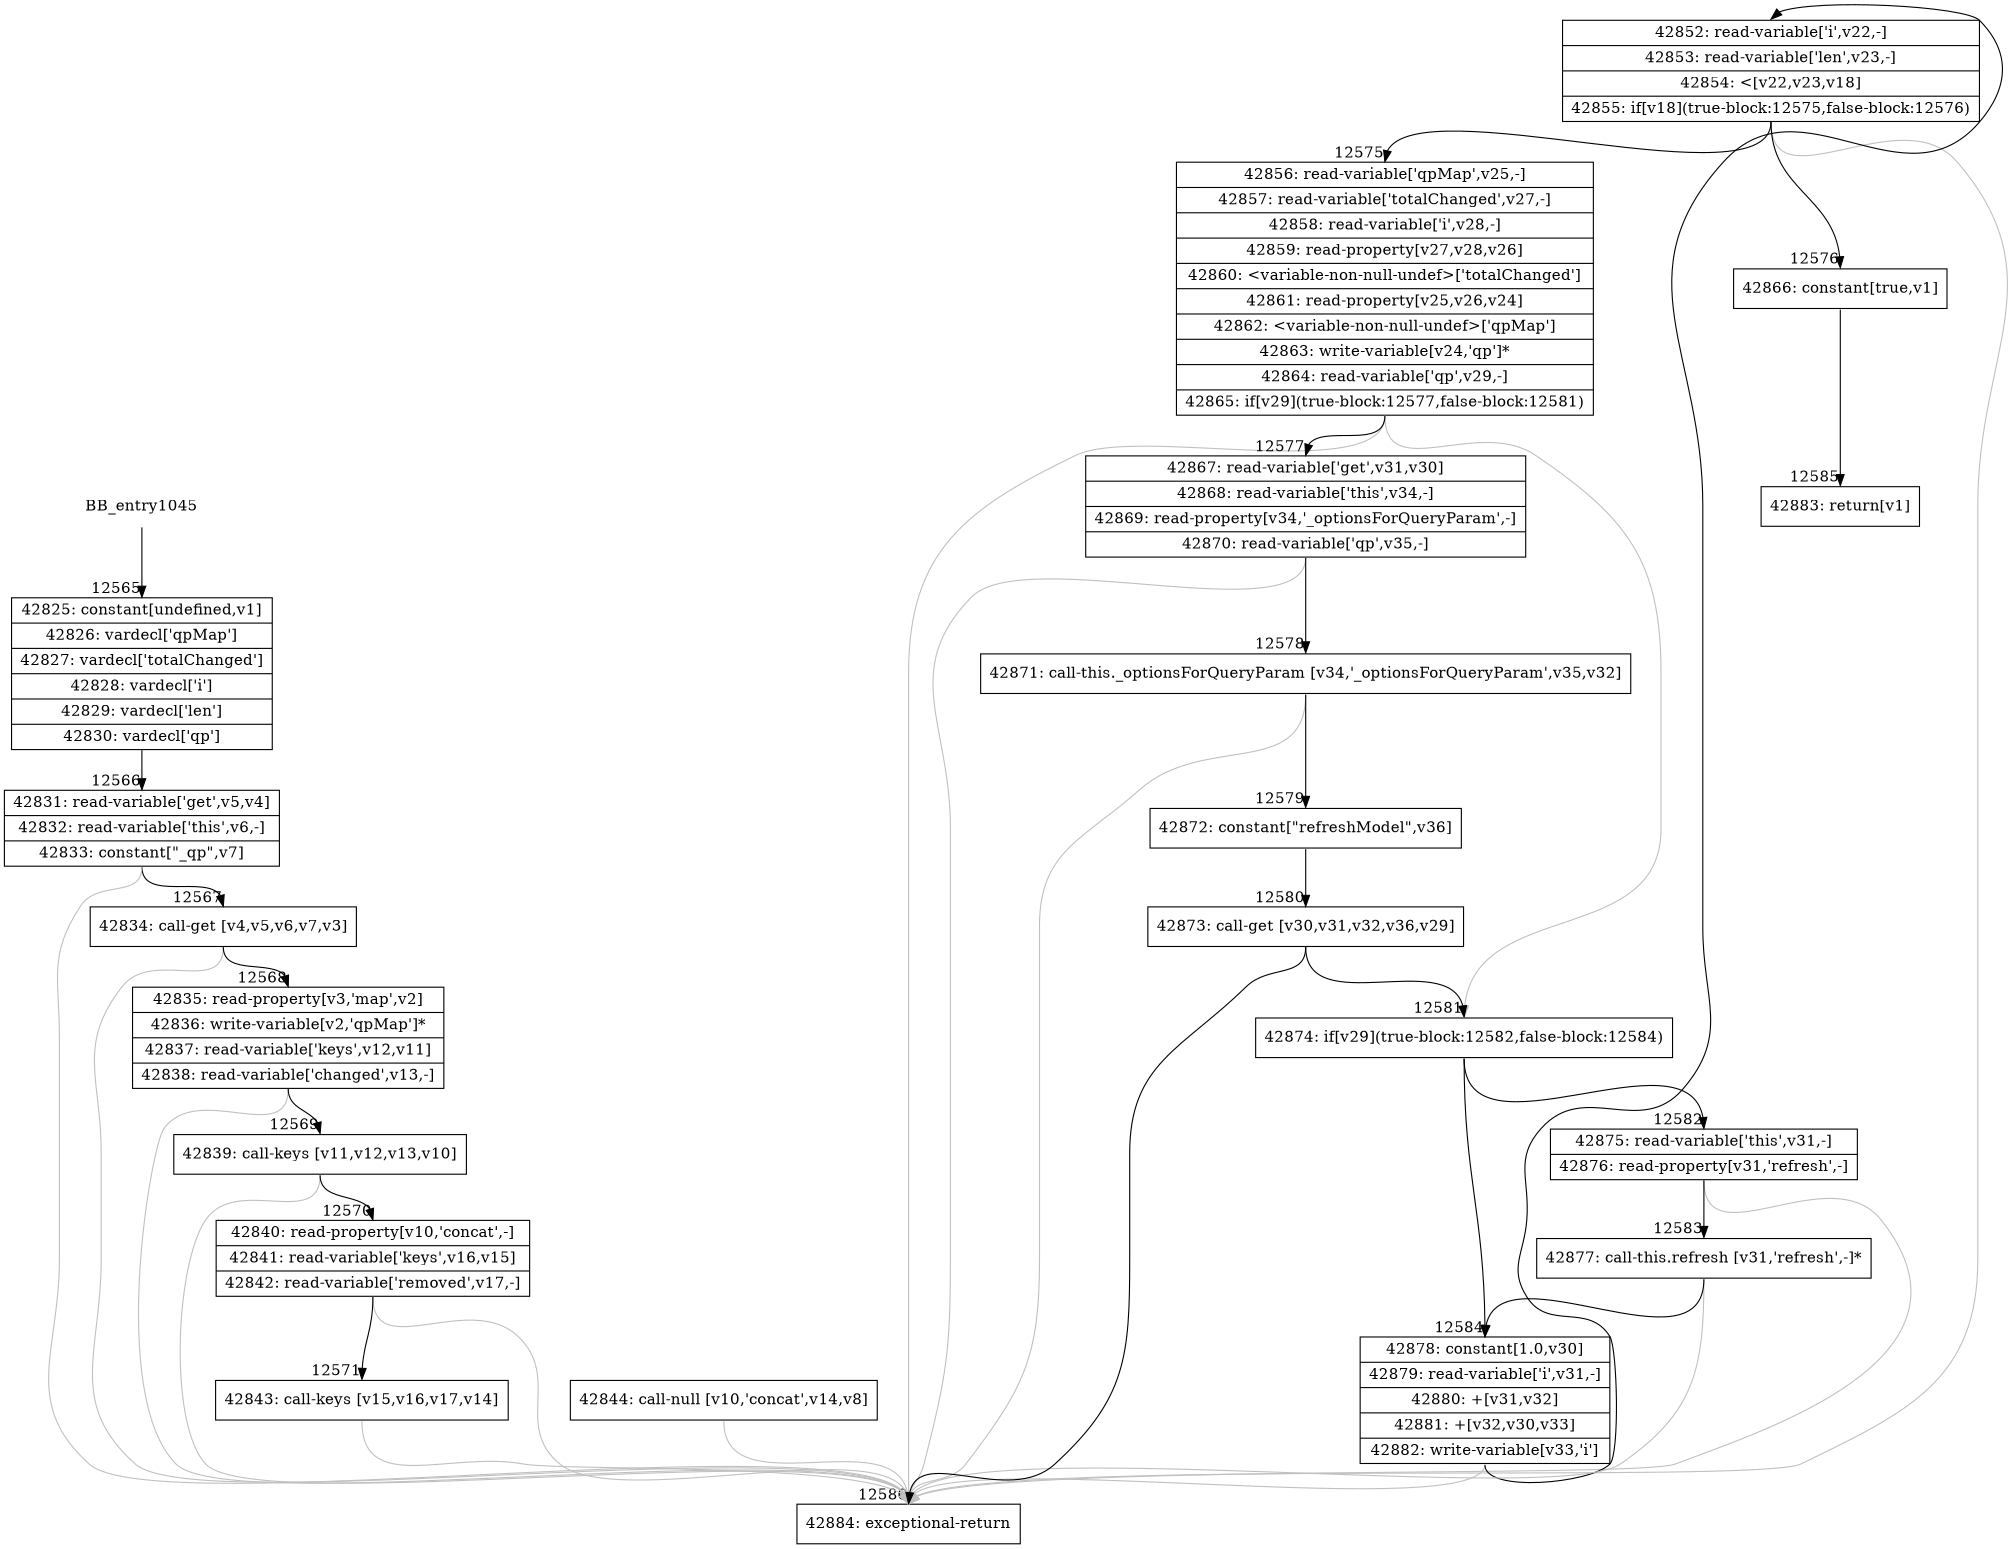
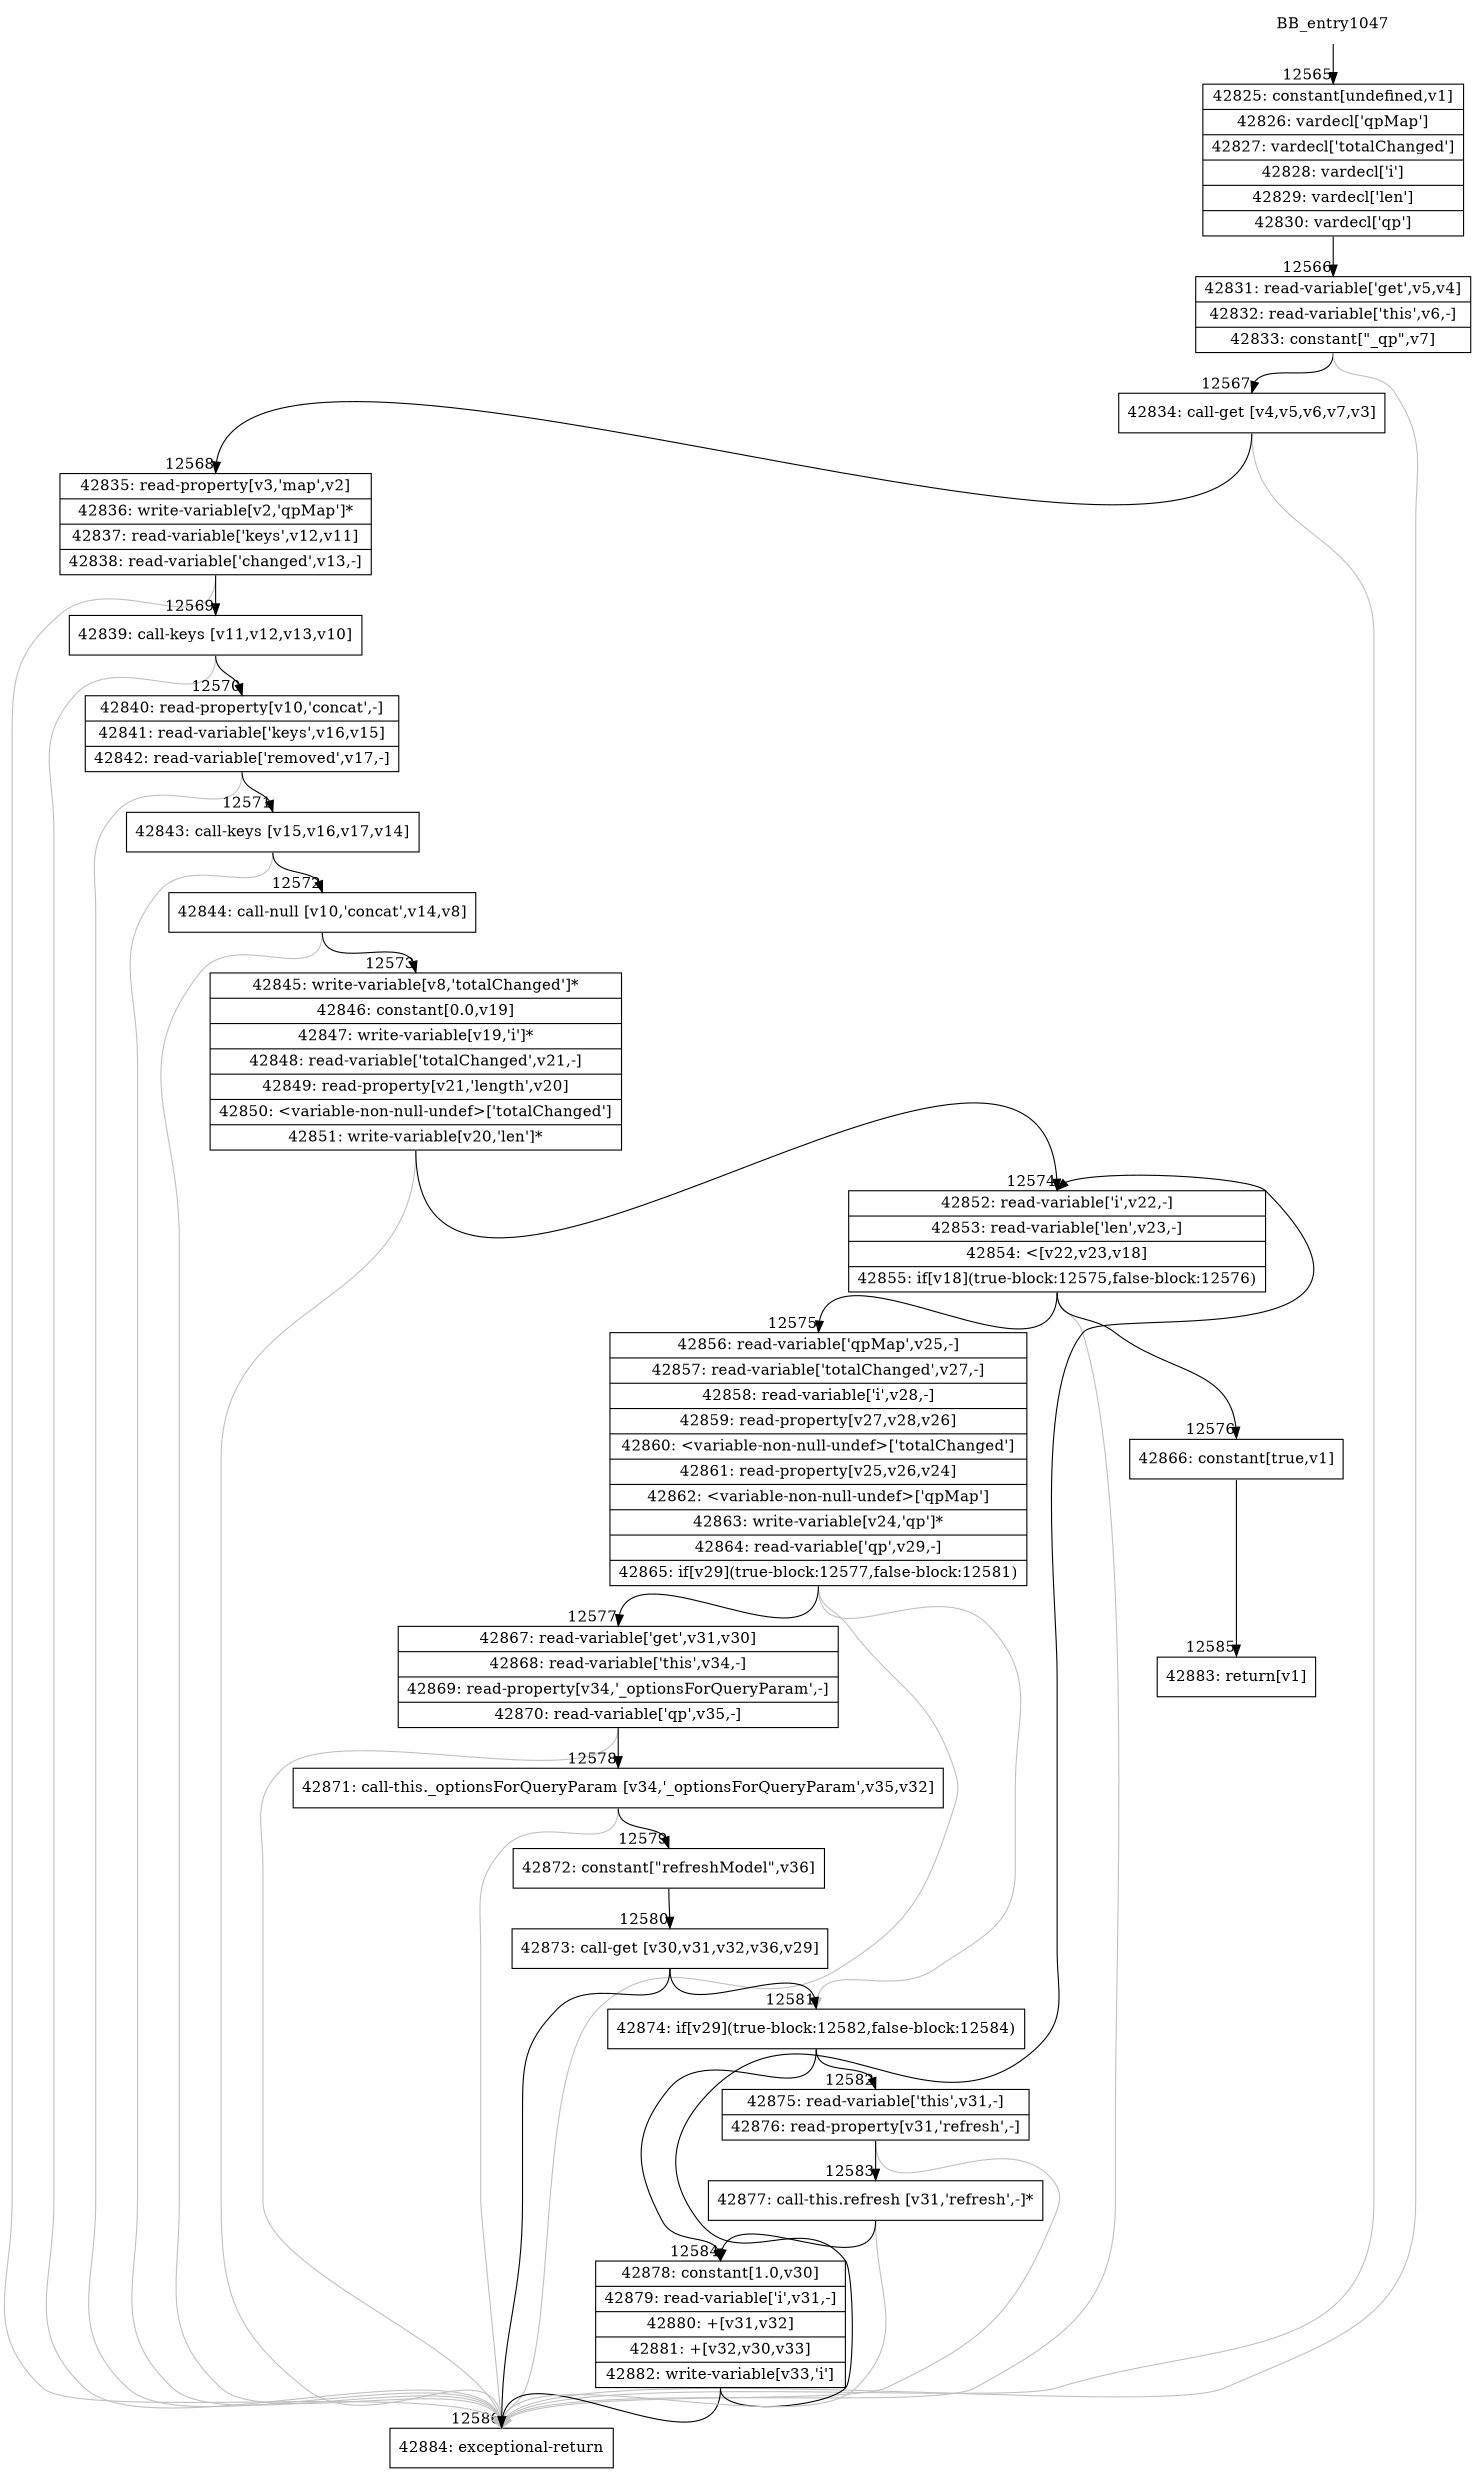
node "BB_entry1045": label "BB_entry1045" -> "BB_entry1047"
edge "42843: call-keys [v15,v16,v17,v14]" -> "42844: call-null [v10,'concat',v14,v8]": added
node "42845: write-variable[v8,'totalChanged']*": added
edge "42878: constant[1.0,v30]" -> "42884: exceptional-return": color gray -> black
